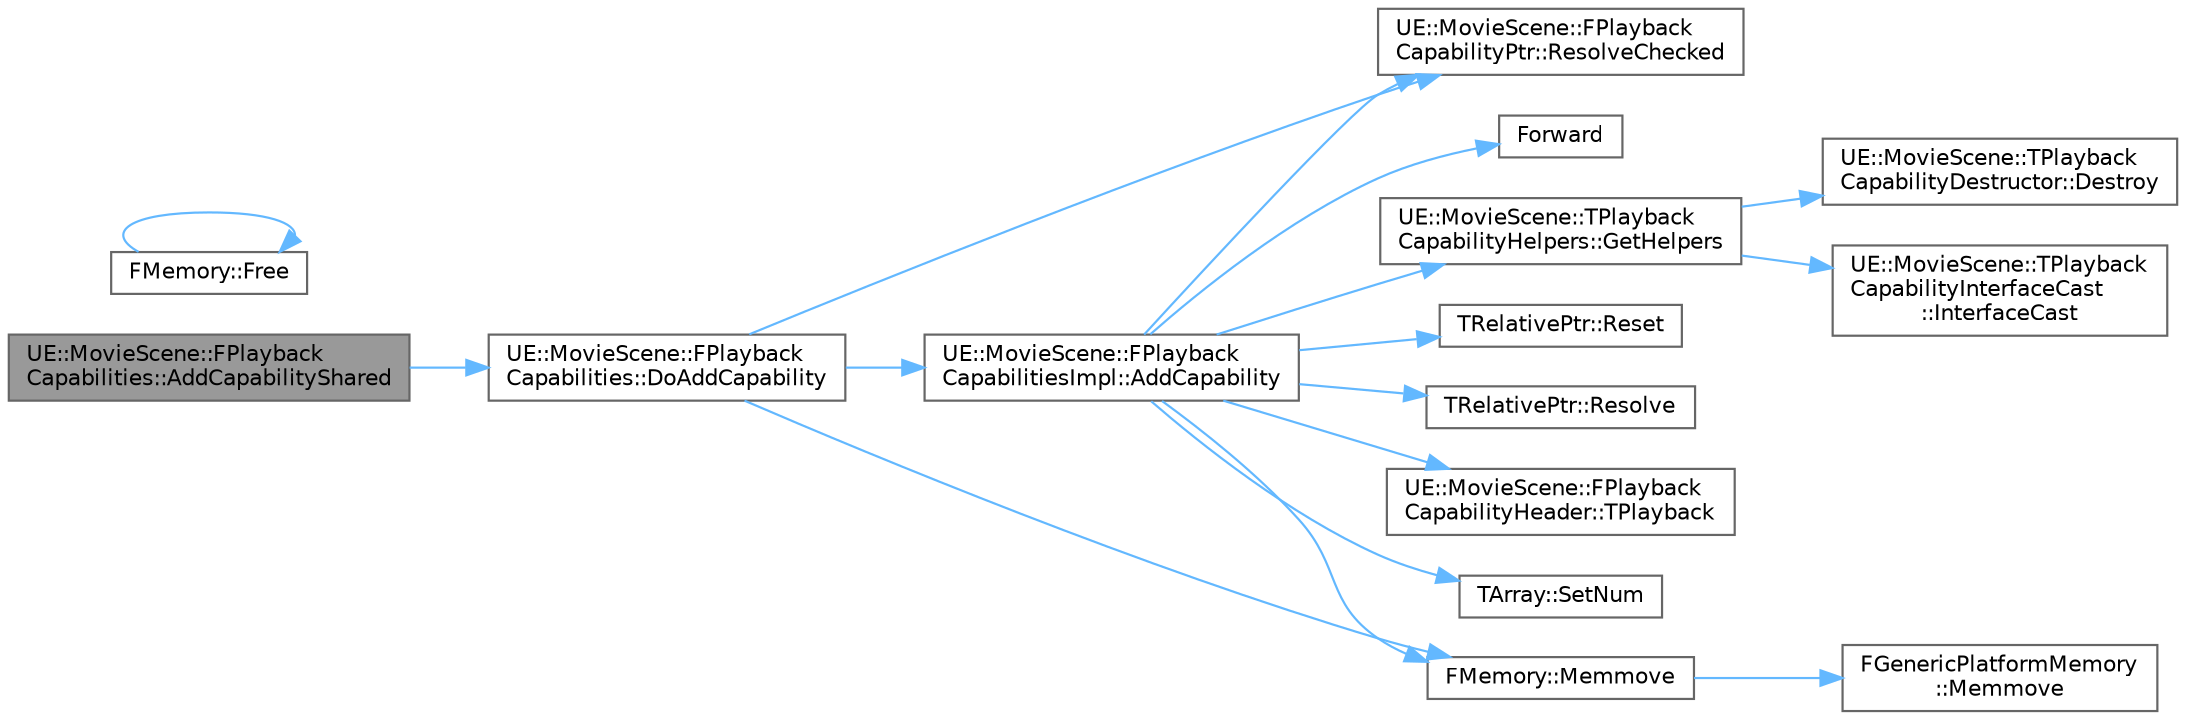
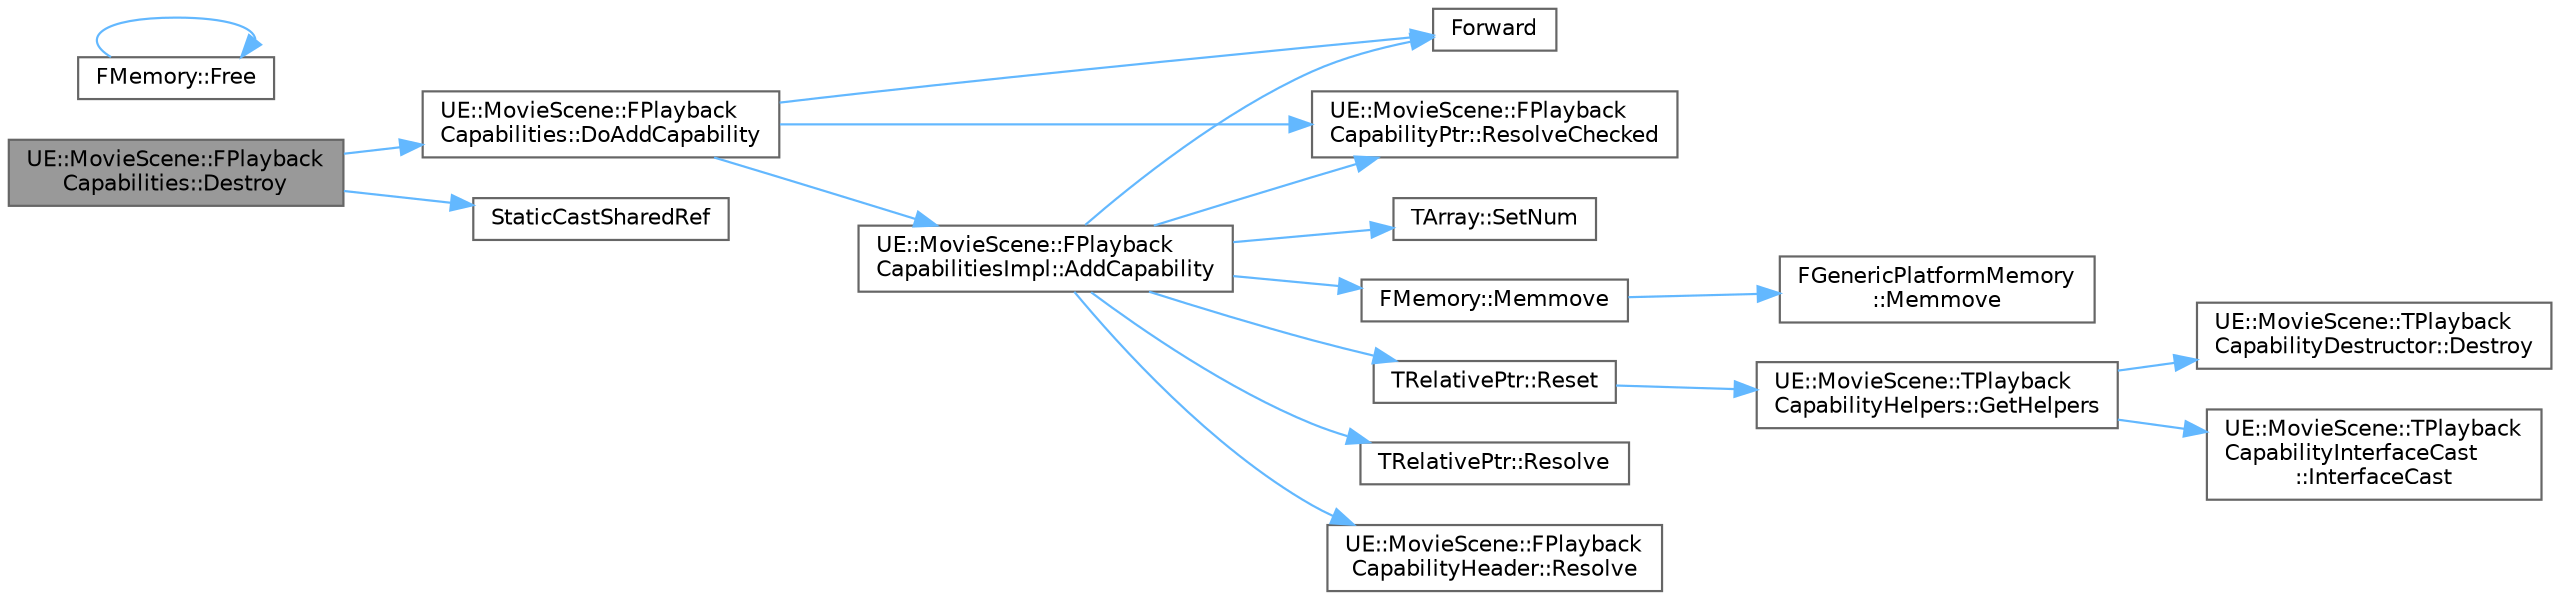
node "StaticCastSharedRef": added
edge "UE::MovieScene::FPlayback CapabilitiesImpl::AddCapability" -> "UE::MovieScene::TPlayback CapabilityHelpers::GetHelpers": now "TRelativePtr::Reset" -> "UE::MovieScene::TPlayback CapabilityHelpers::GetHelpers"
node "UE::MovieScene::FPlayback Capabilities::AddCapabilityShared": label "UE::MovieScene::FPlayback Capabilities::AddCapabilityShared" -> "UE::MovieScene::FPlayback Capabilities::Destroy"
node "UE::MovieScene::FPlayback CapabilityHeader::TPlayback": label "UE::MovieScene::FPlayback CapabilityHeader::TPlayback" -> "UE::MovieScene::FPlayback CapabilityHeader::Resolve"
edge "UE::MovieScene::FPlayback Capabilities::DoAddCapability" -> "FMemory::Memmove": now "UE::MovieScene::FPlayback Capabilities::DoAddCapability" -> "Forward"
